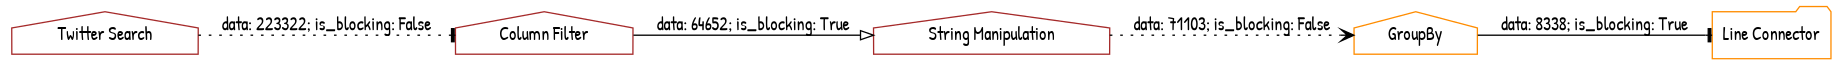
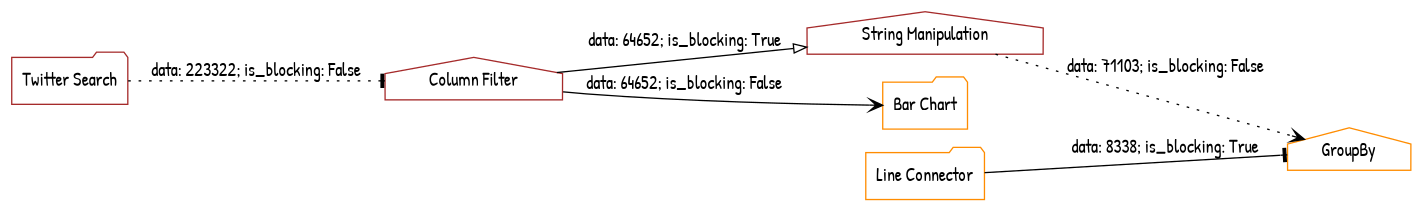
node "Twitter Search": shape house -> folder
edge "GroupBy" -> "Line Connector": reversed
node "Bar Chart": added
